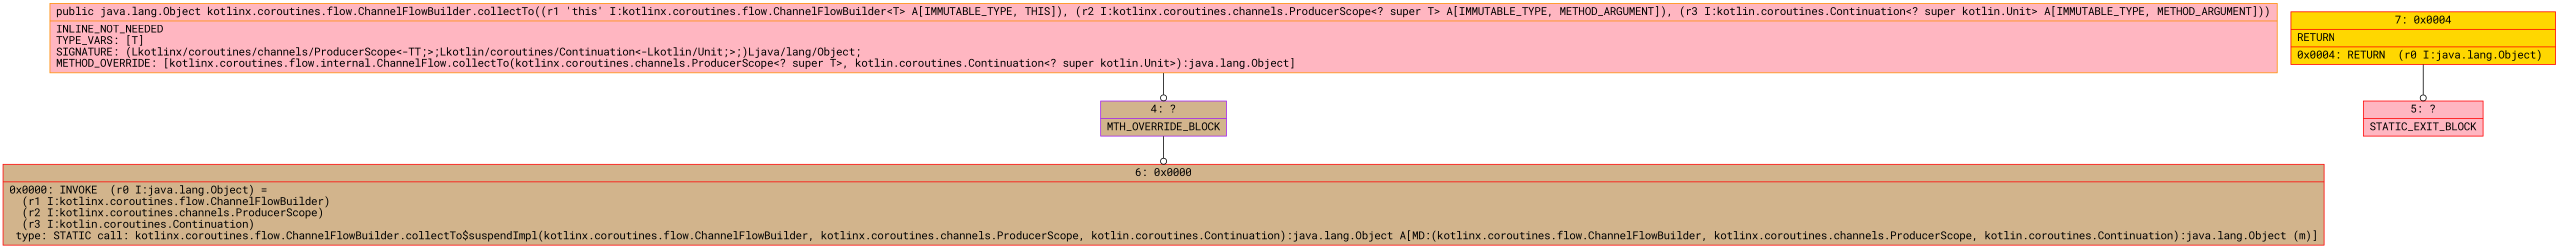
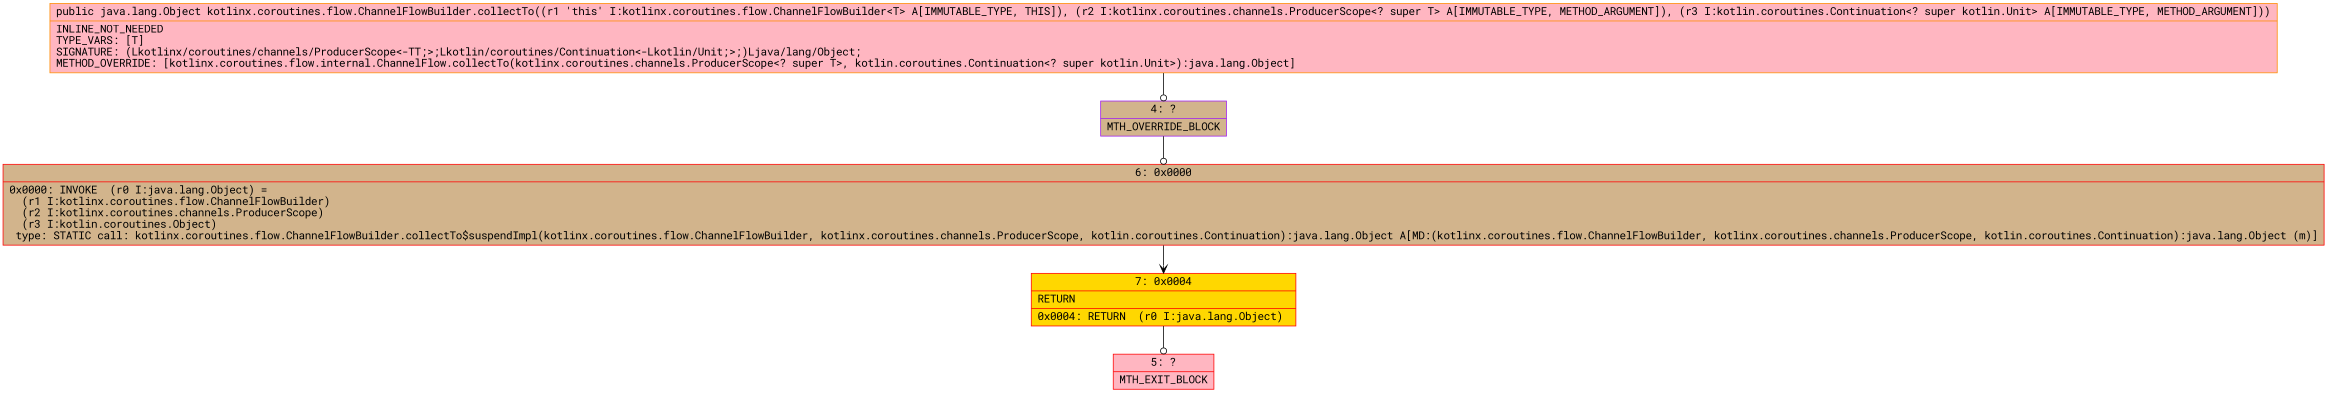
node "5: ?": text "STATIC_EXIT_BLOCK" -> "MTH_EXIT_BLOCK"
node "6: 0x0000": text "(r3 I:kotlin.coroutines.Continuation)" -> "(r3 I:kotlin.coroutines.Object)"
edge "6: 0x0000" -> "7: 0x0004": added
